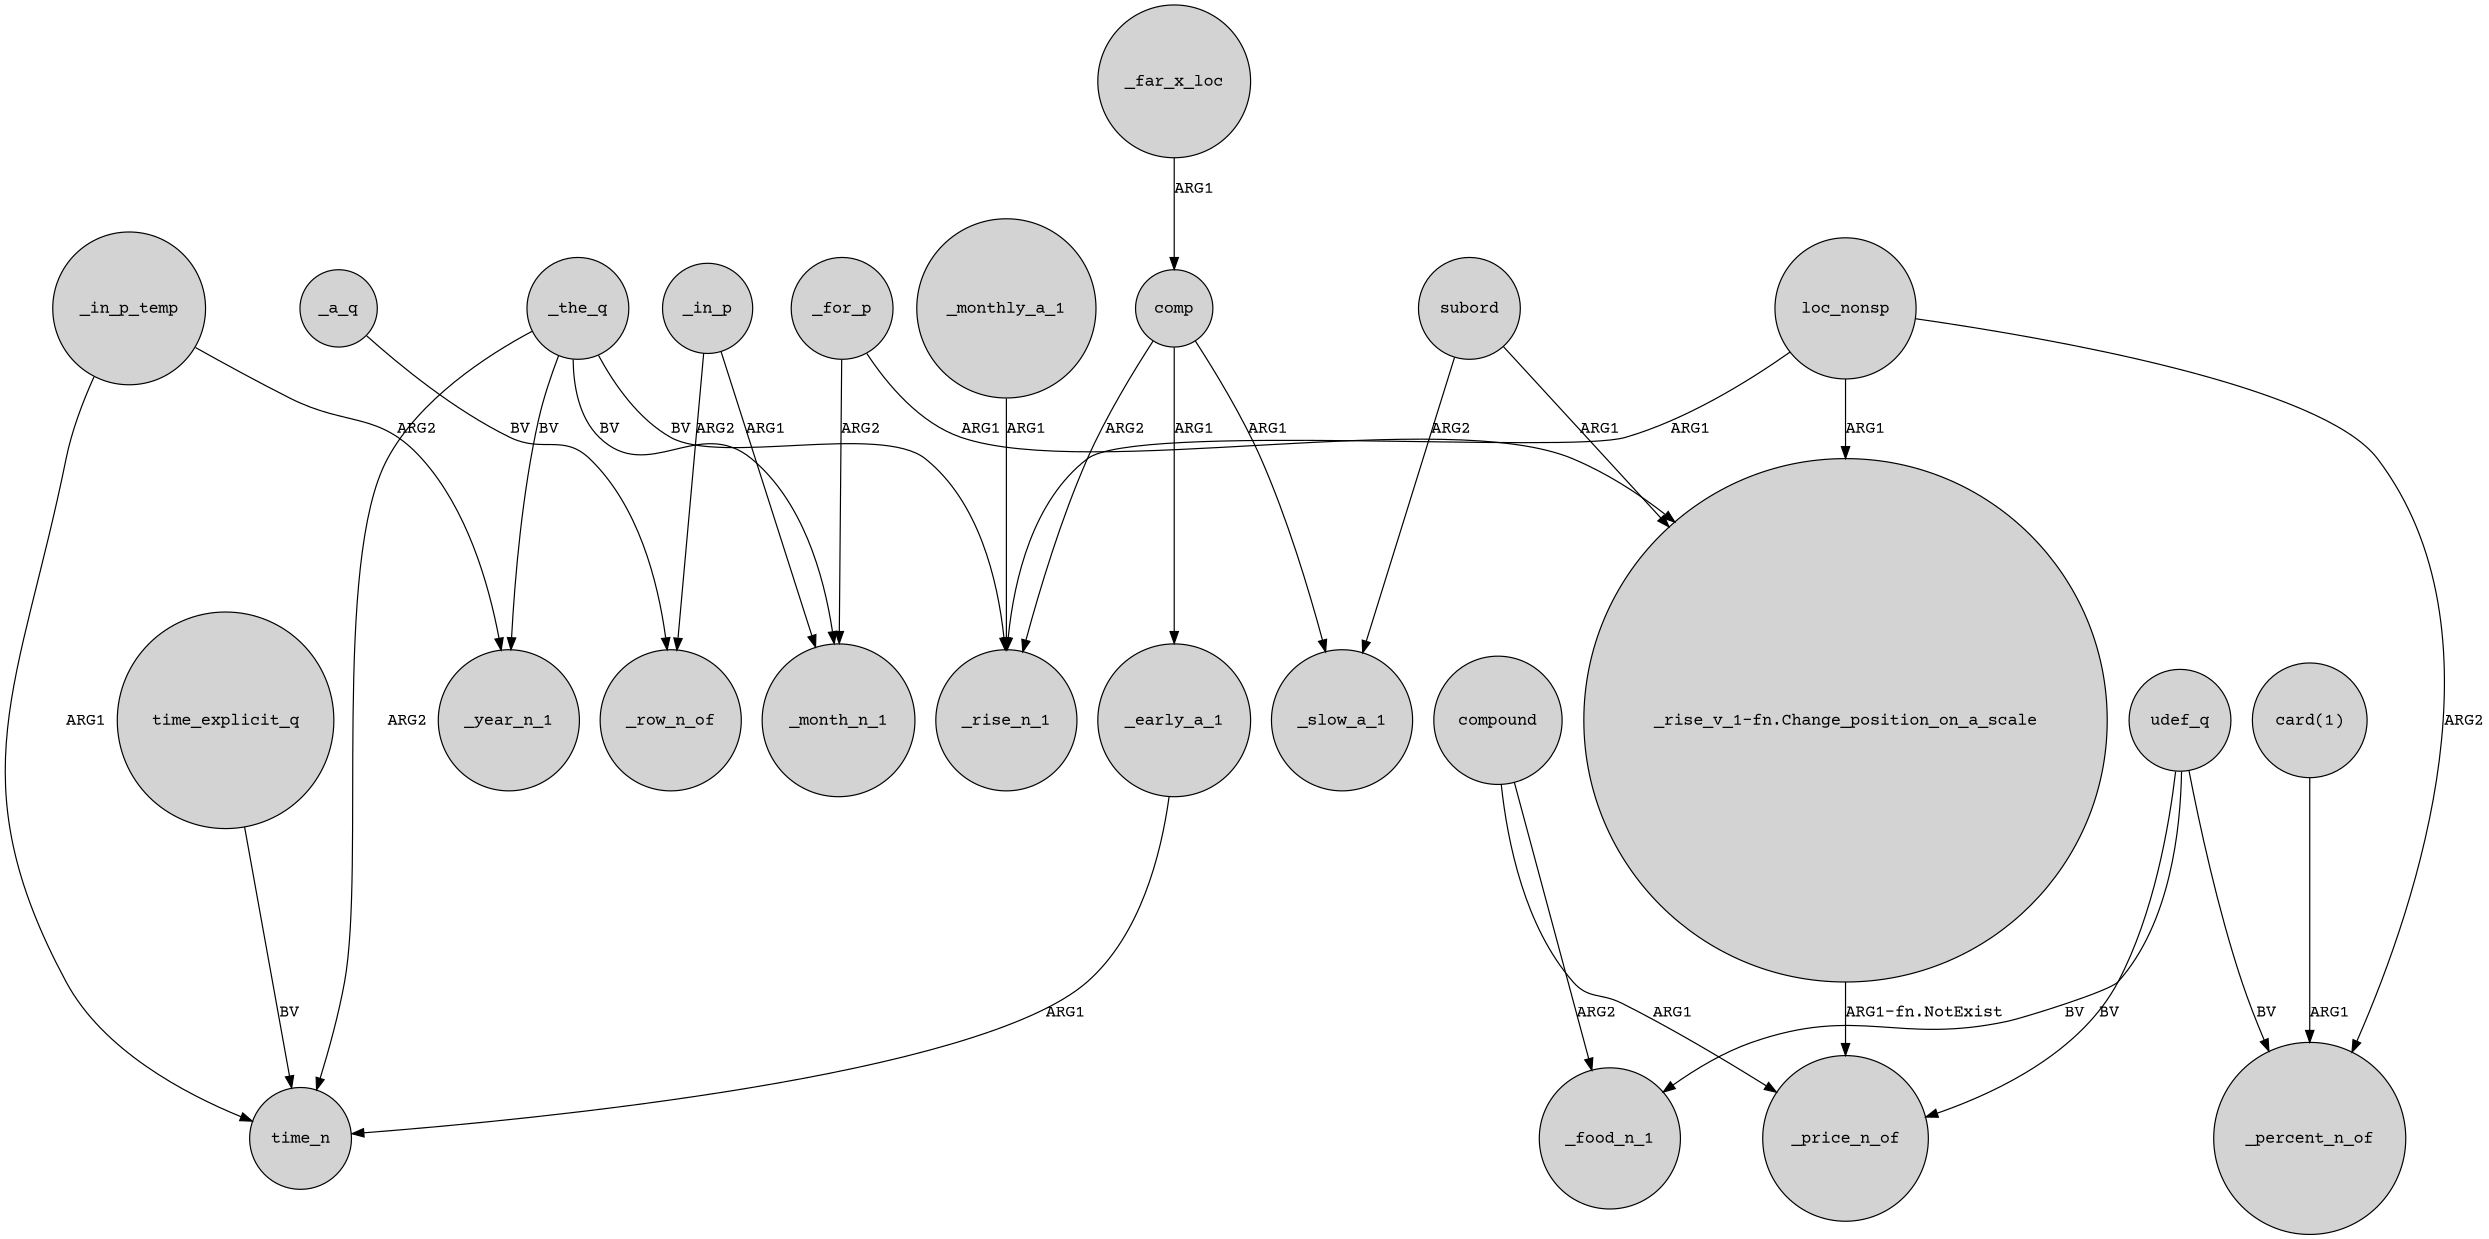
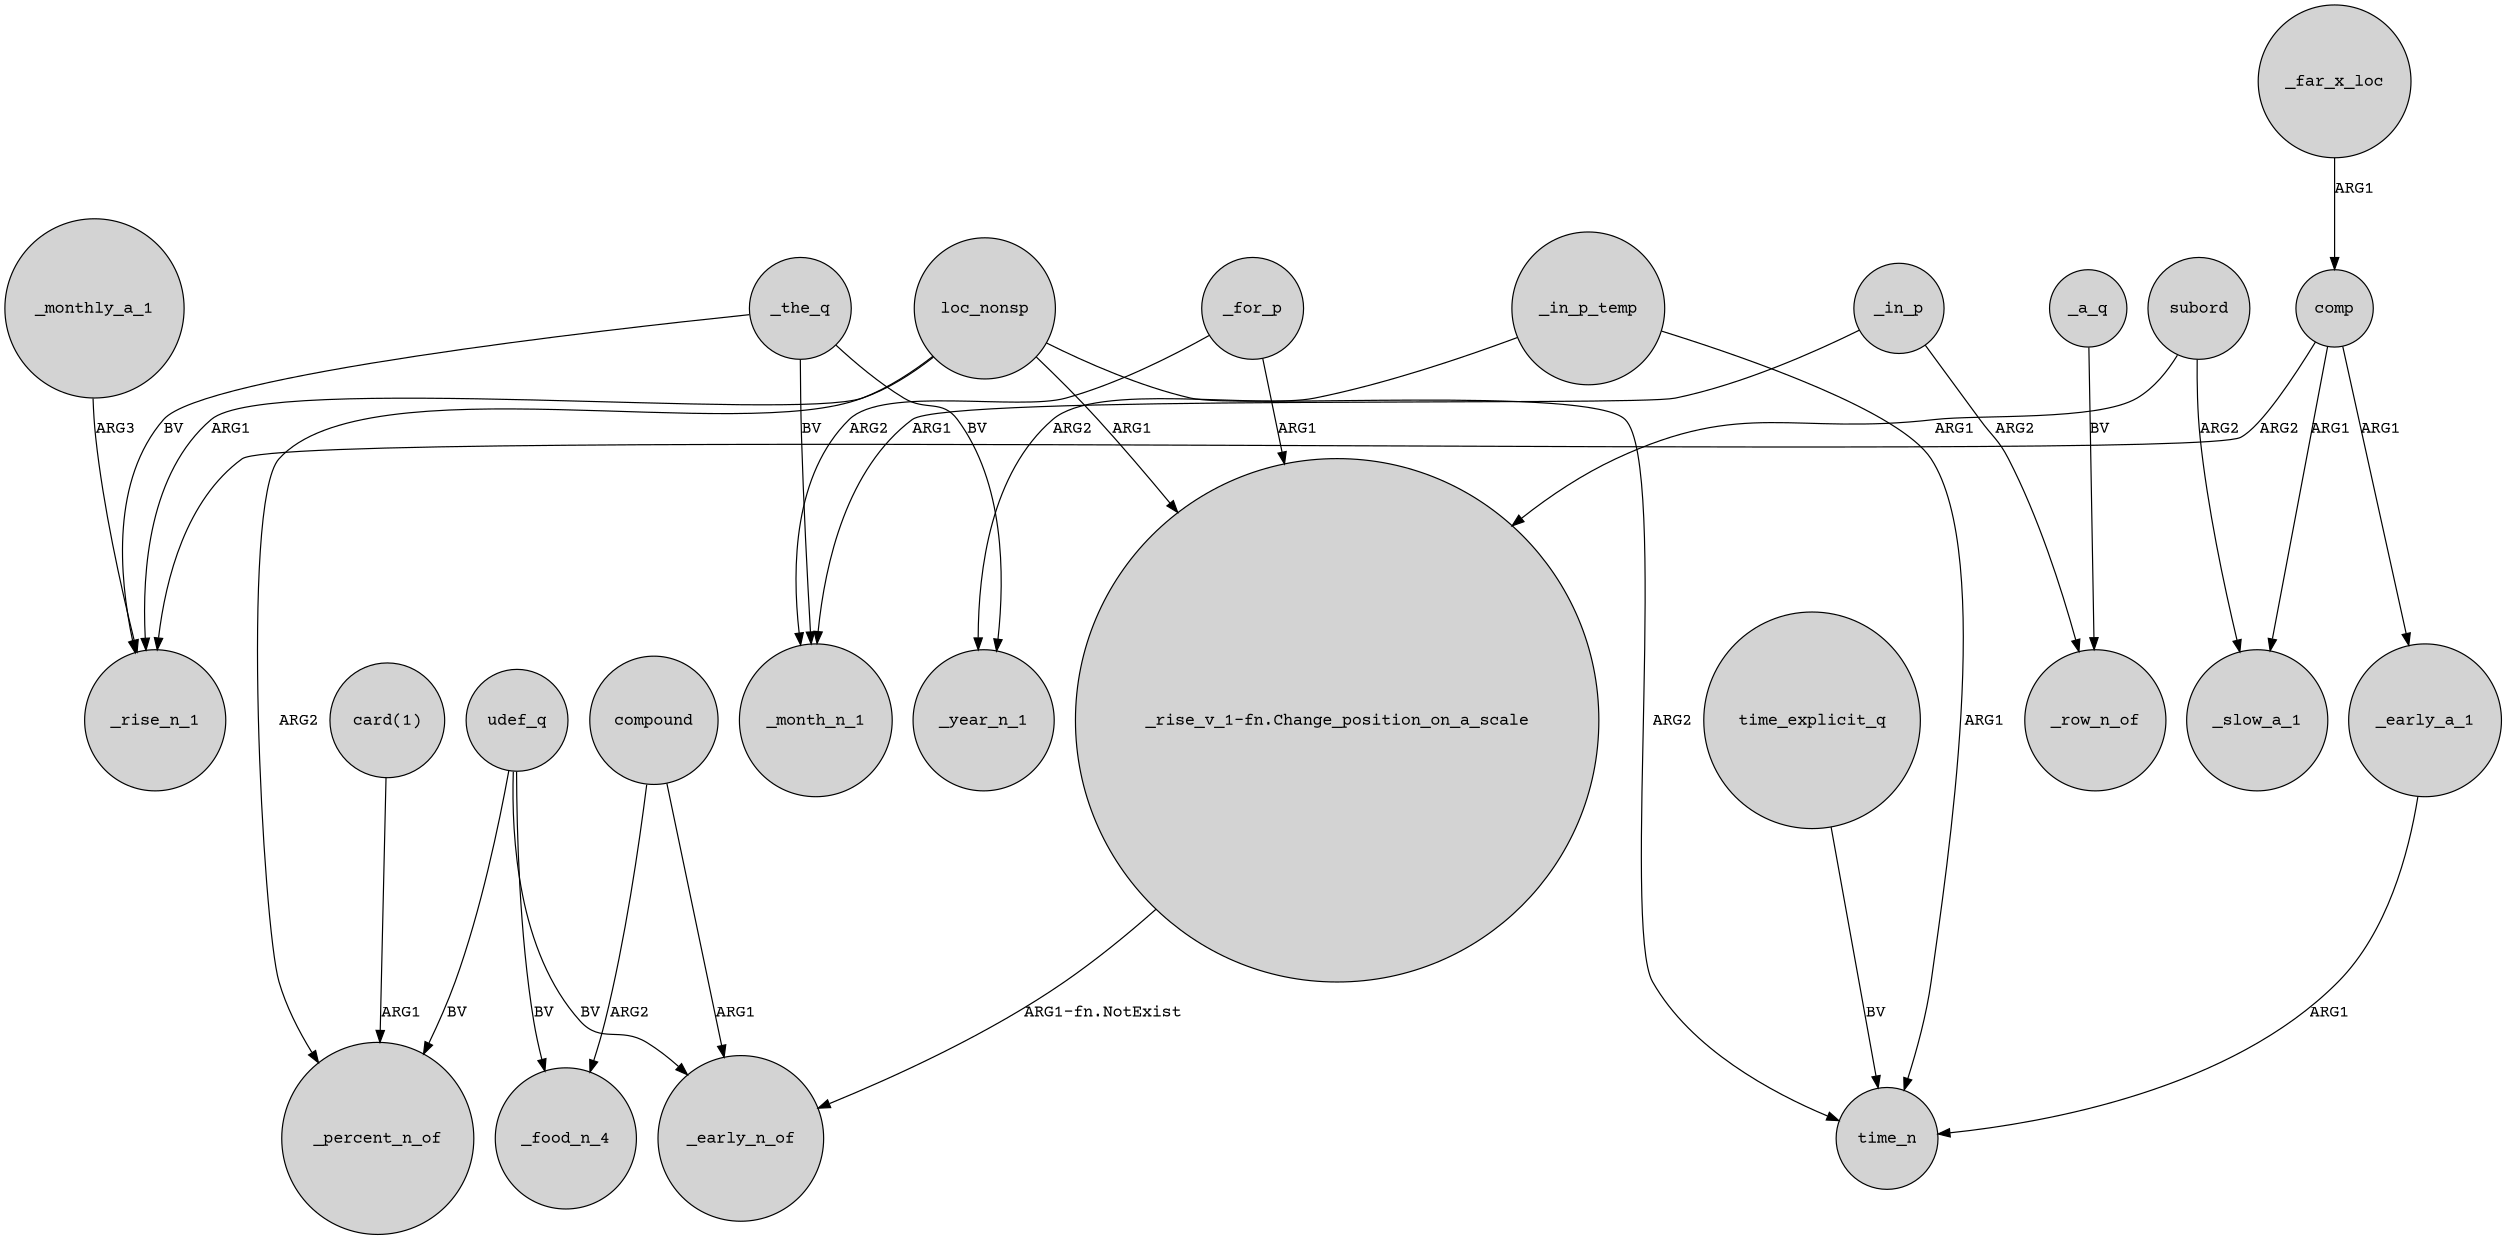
edge "_monthly_a_1" -> "_rise_n_1": label "ARG1" -> "ARG3"
edge "_the_q" -> "time_n": now "loc_nonsp" -> "time_n"
node "_food_n_1": label "_food_n_1" -> "_food_n_4"
node "_price_n_of": label "_price_n_of" -> "_early_n_of"
